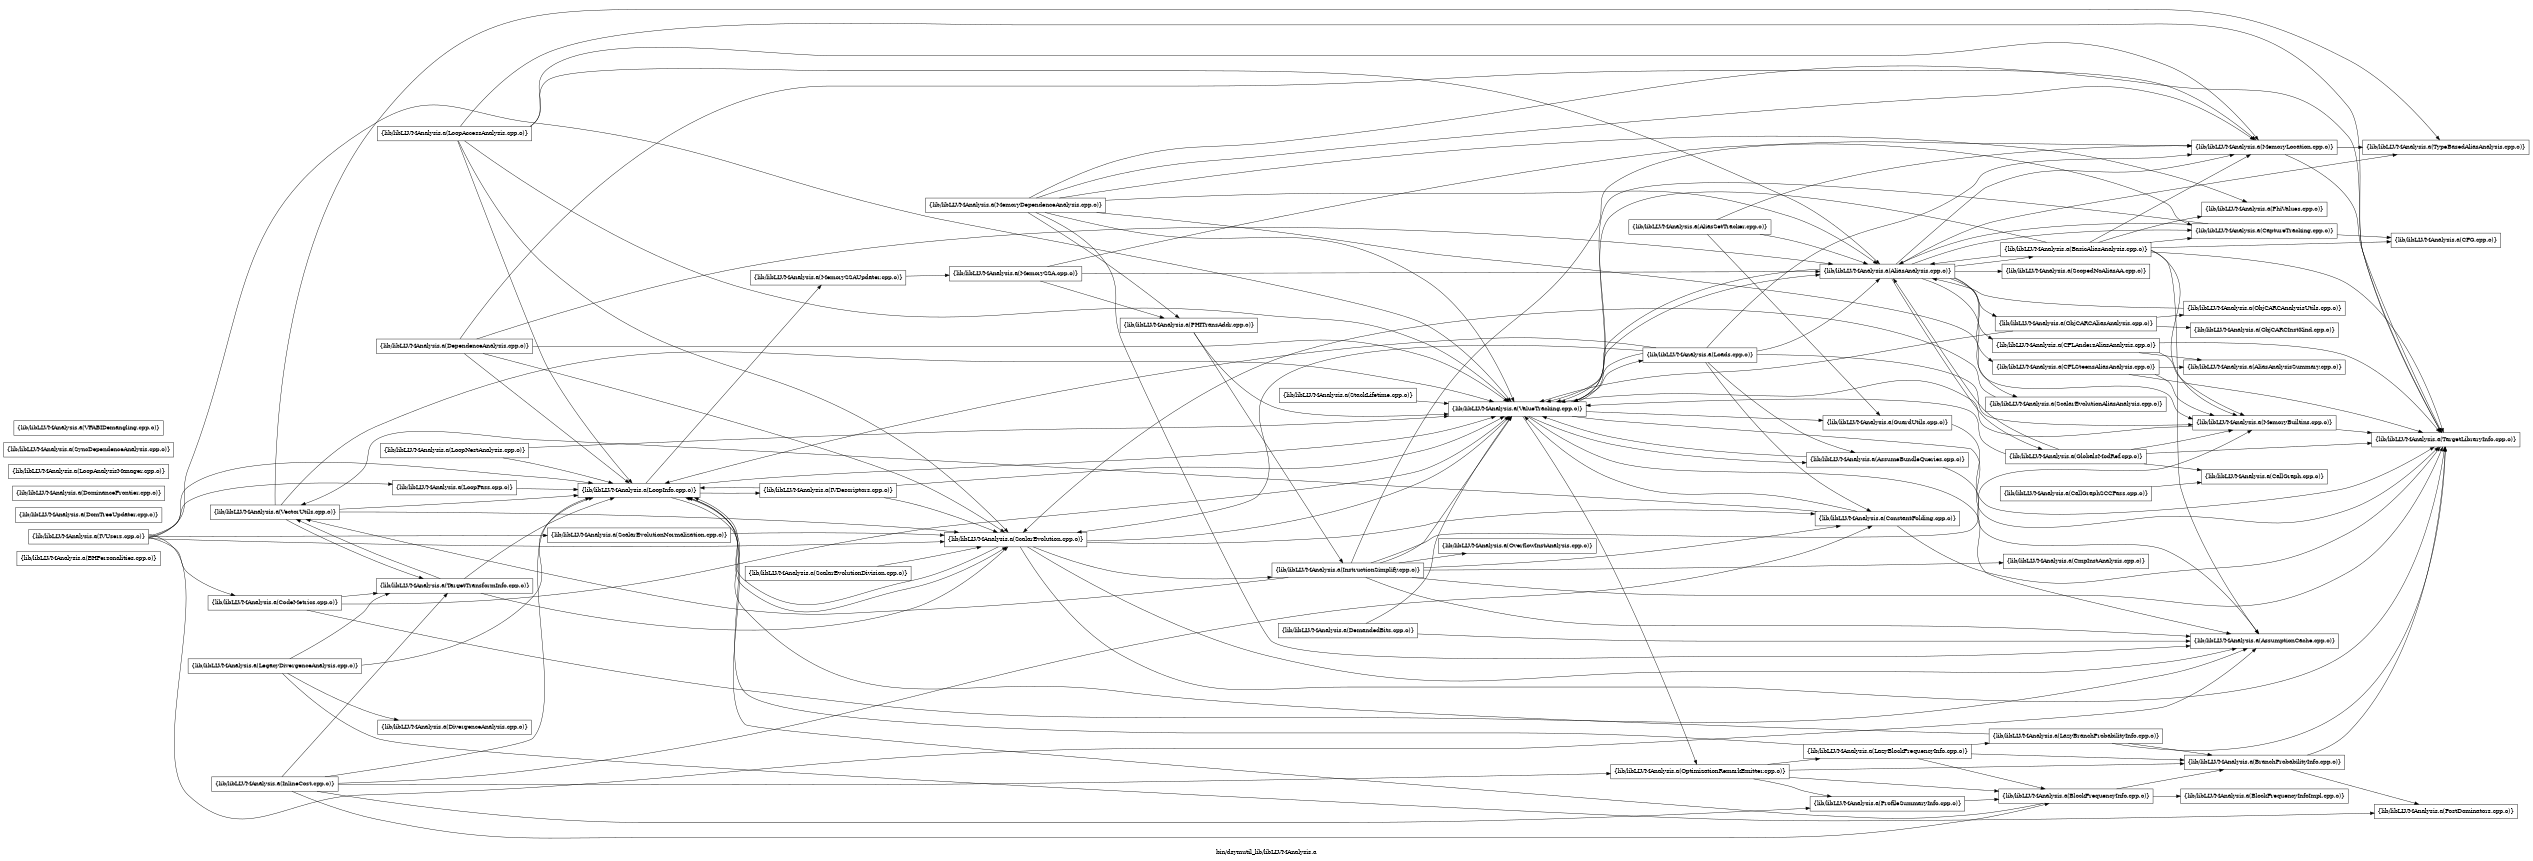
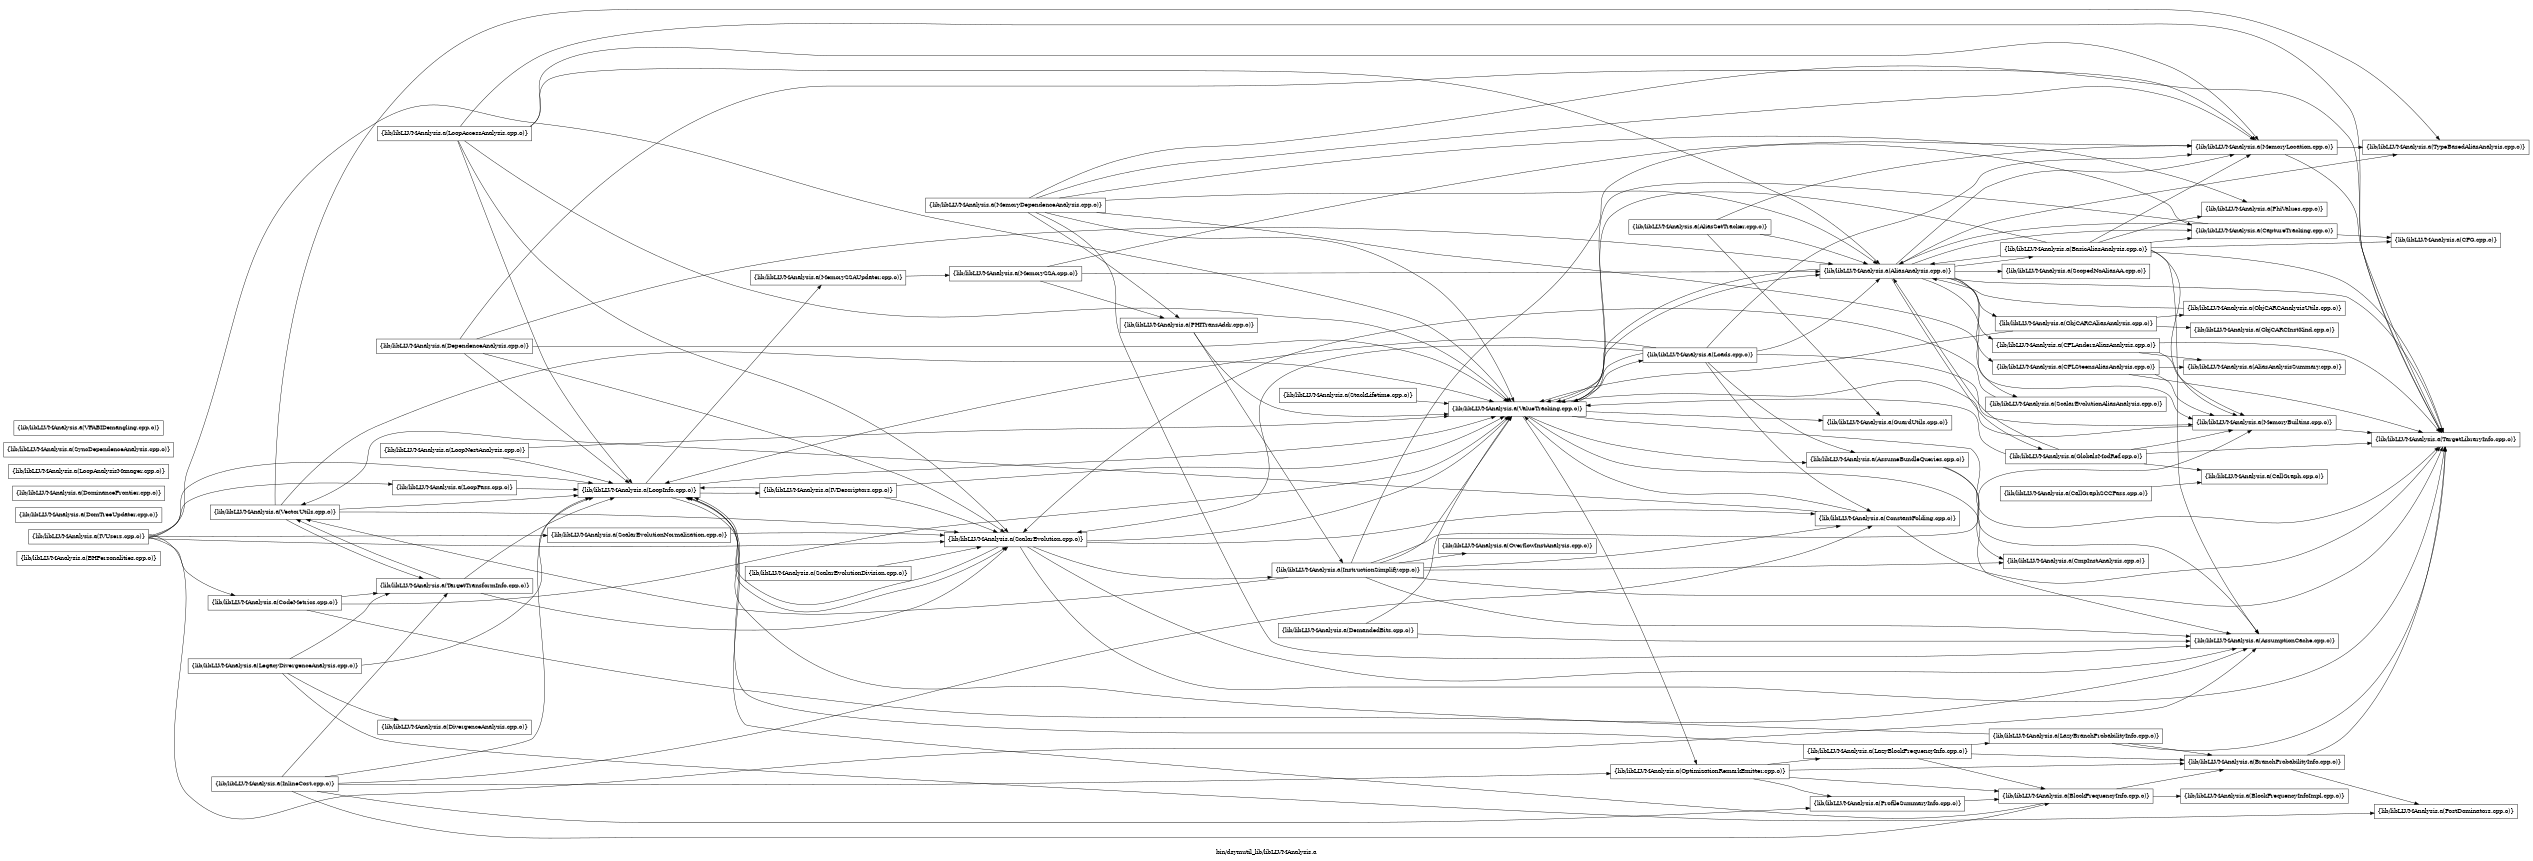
edge "{lib/libLLVMAnalysis.a(AssumeBundleQueries.cpp.o)}" -> "{lib/libLLVMAnalysis.a(ValueTracking.cpp.o)}": now "{lib/libLLVMAnalysis.a(AssumeBundleQueries.cpp.o)}" -> "{lib/libLLVMAnalysis.a(CmpInstAnalysis.cpp.o)}"
edge "{lib/libLLVMAnalysis.a(GuardUtils.cpp.o)}" -> "{lib/libLLVMAnalysis.a(TargetLibraryInfo.cpp.o)}": now "{lib/libLLVMAnalysis.a(AliasAnalysis.cpp.o)}" -> "{lib/libLLVMAnalysis.a(TargetLibraryInfo.cpp.o)}"
